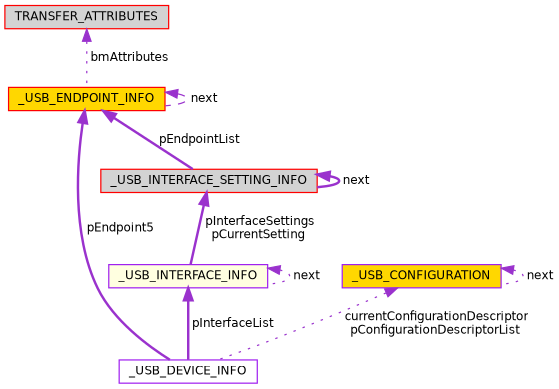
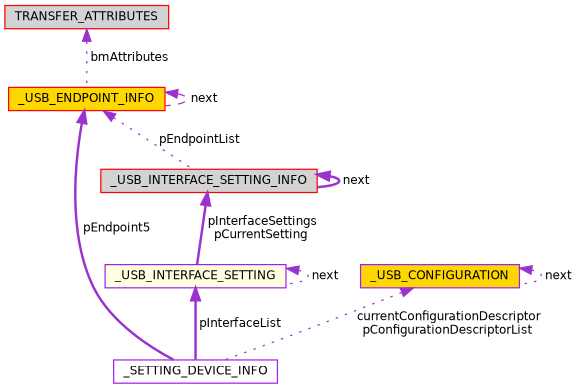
edge "_USB_INTERFACE_SETTING_INFO" -> "_USB_ENDPOINT_INFO": style bold -> dotted
node "_USB_INTERFACE_INFO": label "_USB_INTERFACE_INFO" -> "_USB_INTERFACE_SETTING"
node "_USB_DEVICE_INFO": label "_USB_DEVICE_INFO" -> "_SETTING_DEVICE_INFO"
